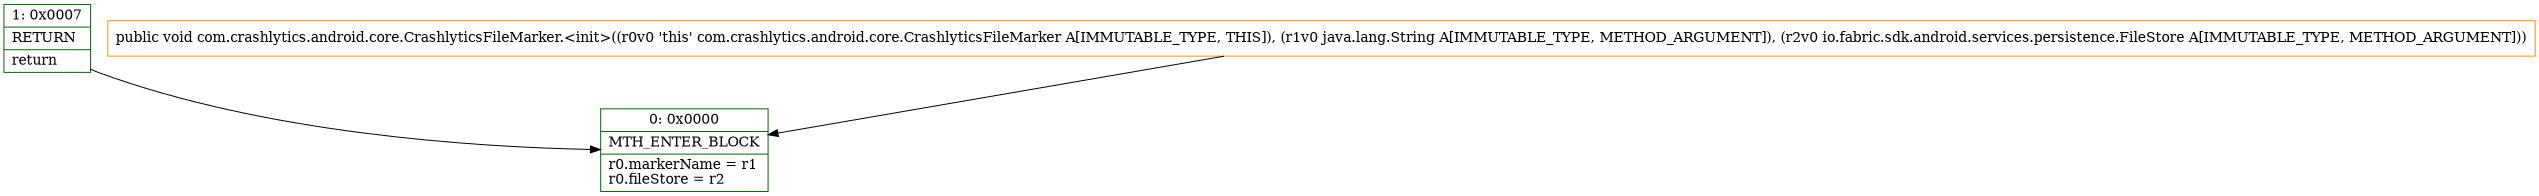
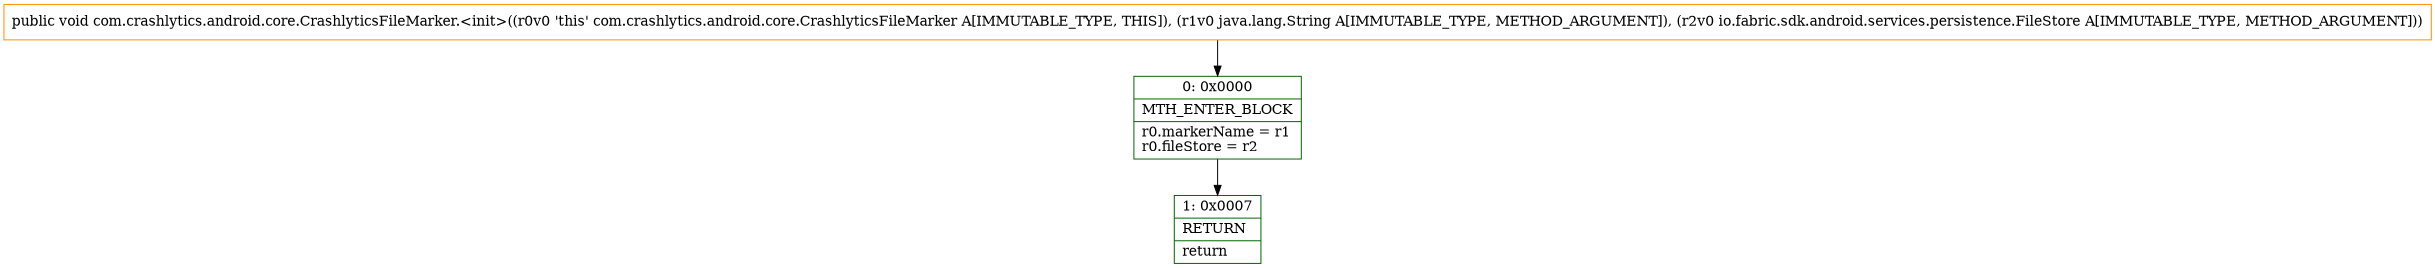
edge "1: 0x0007" -> "0: 0x0000": reversed
